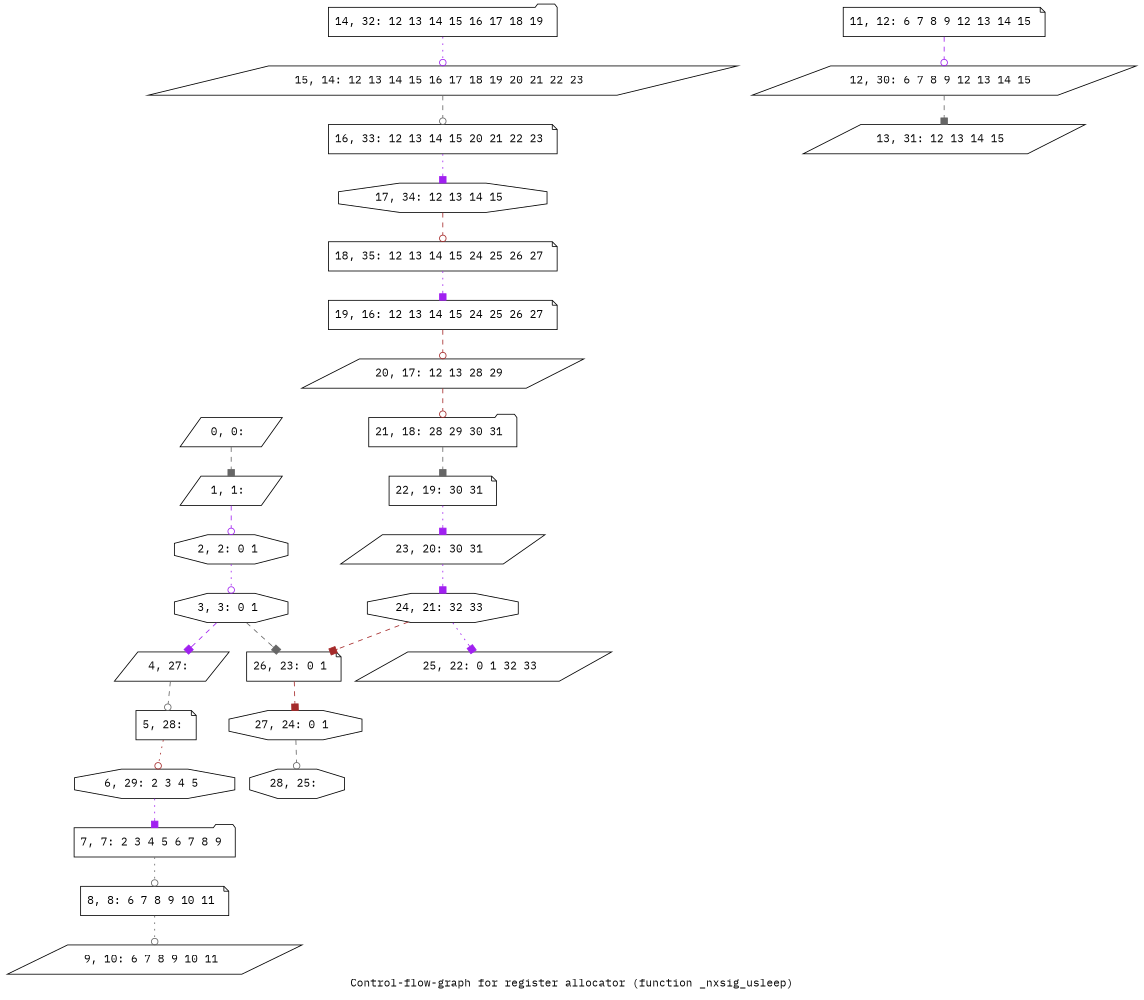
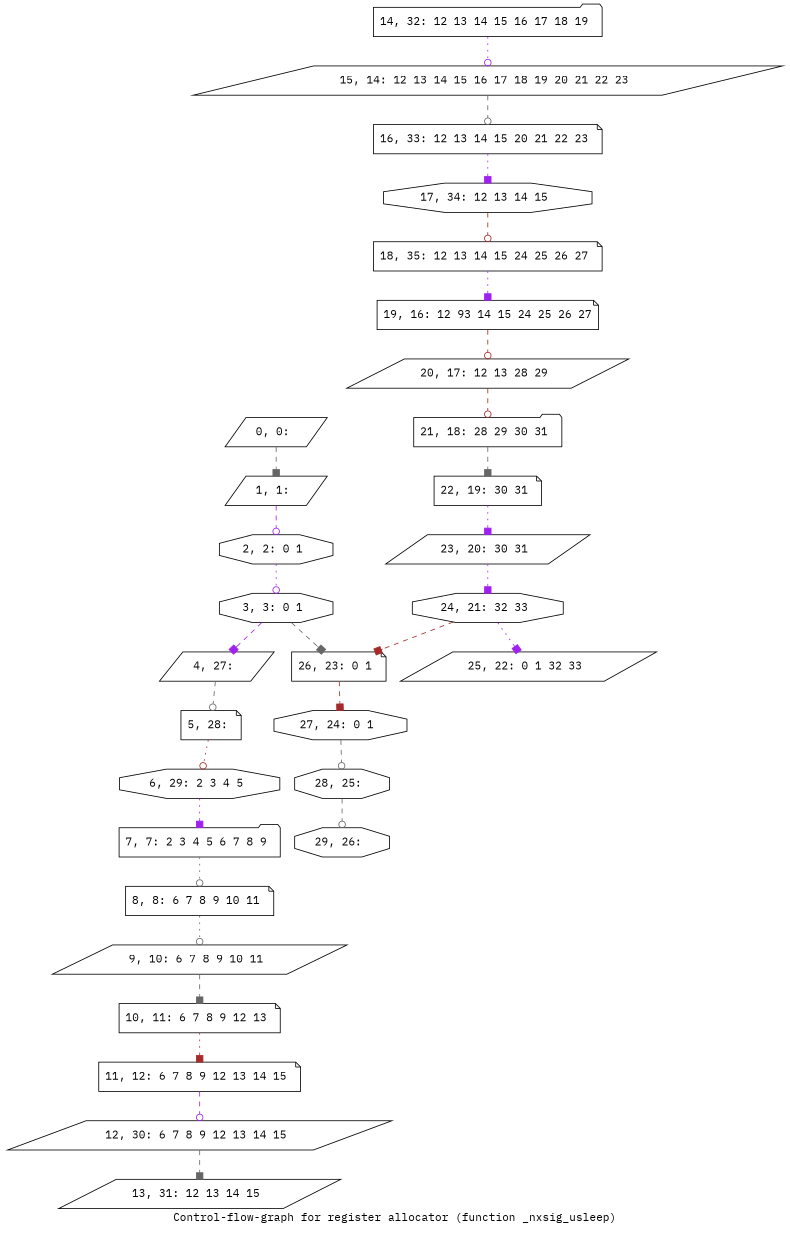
node "19, 16: 12 13 14 15 24 25 26 27": label "19, 16: 12 13 14 15 24 25 26 27" -> "19, 16: 12 93 14 15 24 25 26 27"
node "29, 26:": added
node "10, 11: 6 7 8 9 12 13": added
